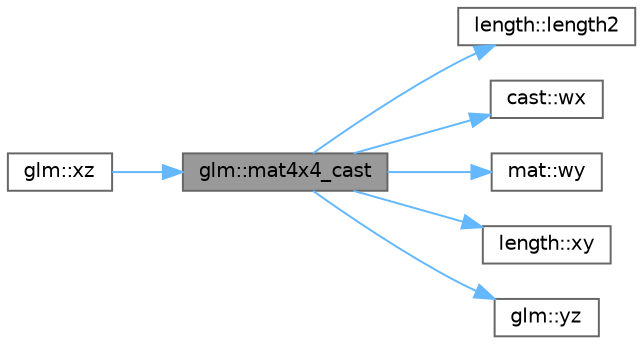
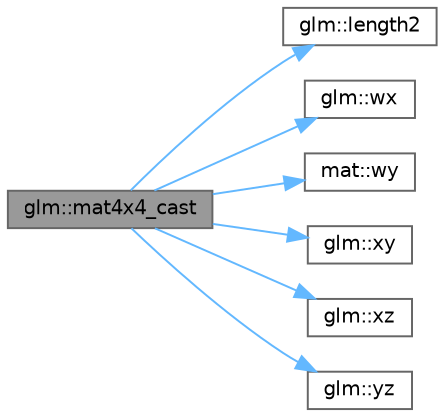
node "length::length2": label "length::length2" -> "glm::length2"
node "cast::wx": label "cast::wx" -> "glm::wx"
edge "glm::xz" -> "glm::mat4x4_cast": reversed
node "length::xy": label "length::xy" -> "glm::xy"
